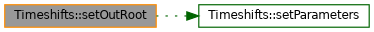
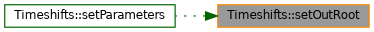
edge "Timeshifts::setOutRoot" -> "Timeshifts::setParameters": reversed
